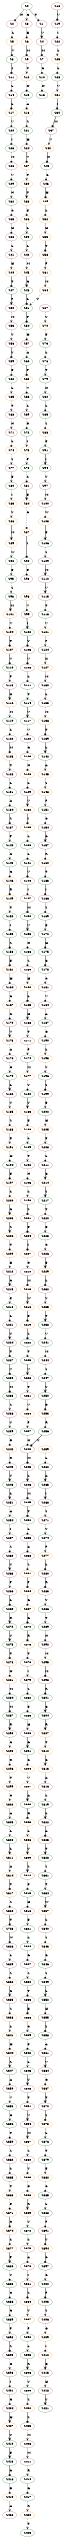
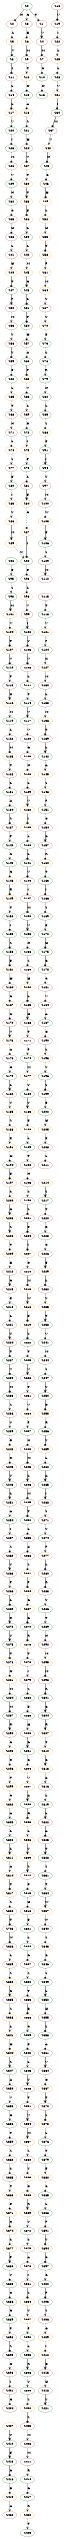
edge "S33" -> "S36": style dashed -> bold
edge "S64" -> "S51": now "S64" -> "S67"
edge "S76" -> "S79": label "T" -> "R"
edge "S89" -> "S92": now "S89" -> "S90"
edge "S93" -> "S96": added, label "L"
edge "S112" -> "S115": removed, label "V"
edge "S138" -> "S141": style dashed -> bold
edge "S211" -> "S214": removed, label "G"
edge "S256" -> "S240": now "S256" -> "S259"
edge "S337" -> "S340": label "L" -> "W"
edge "S404" -> "S407": removed, label "H"
